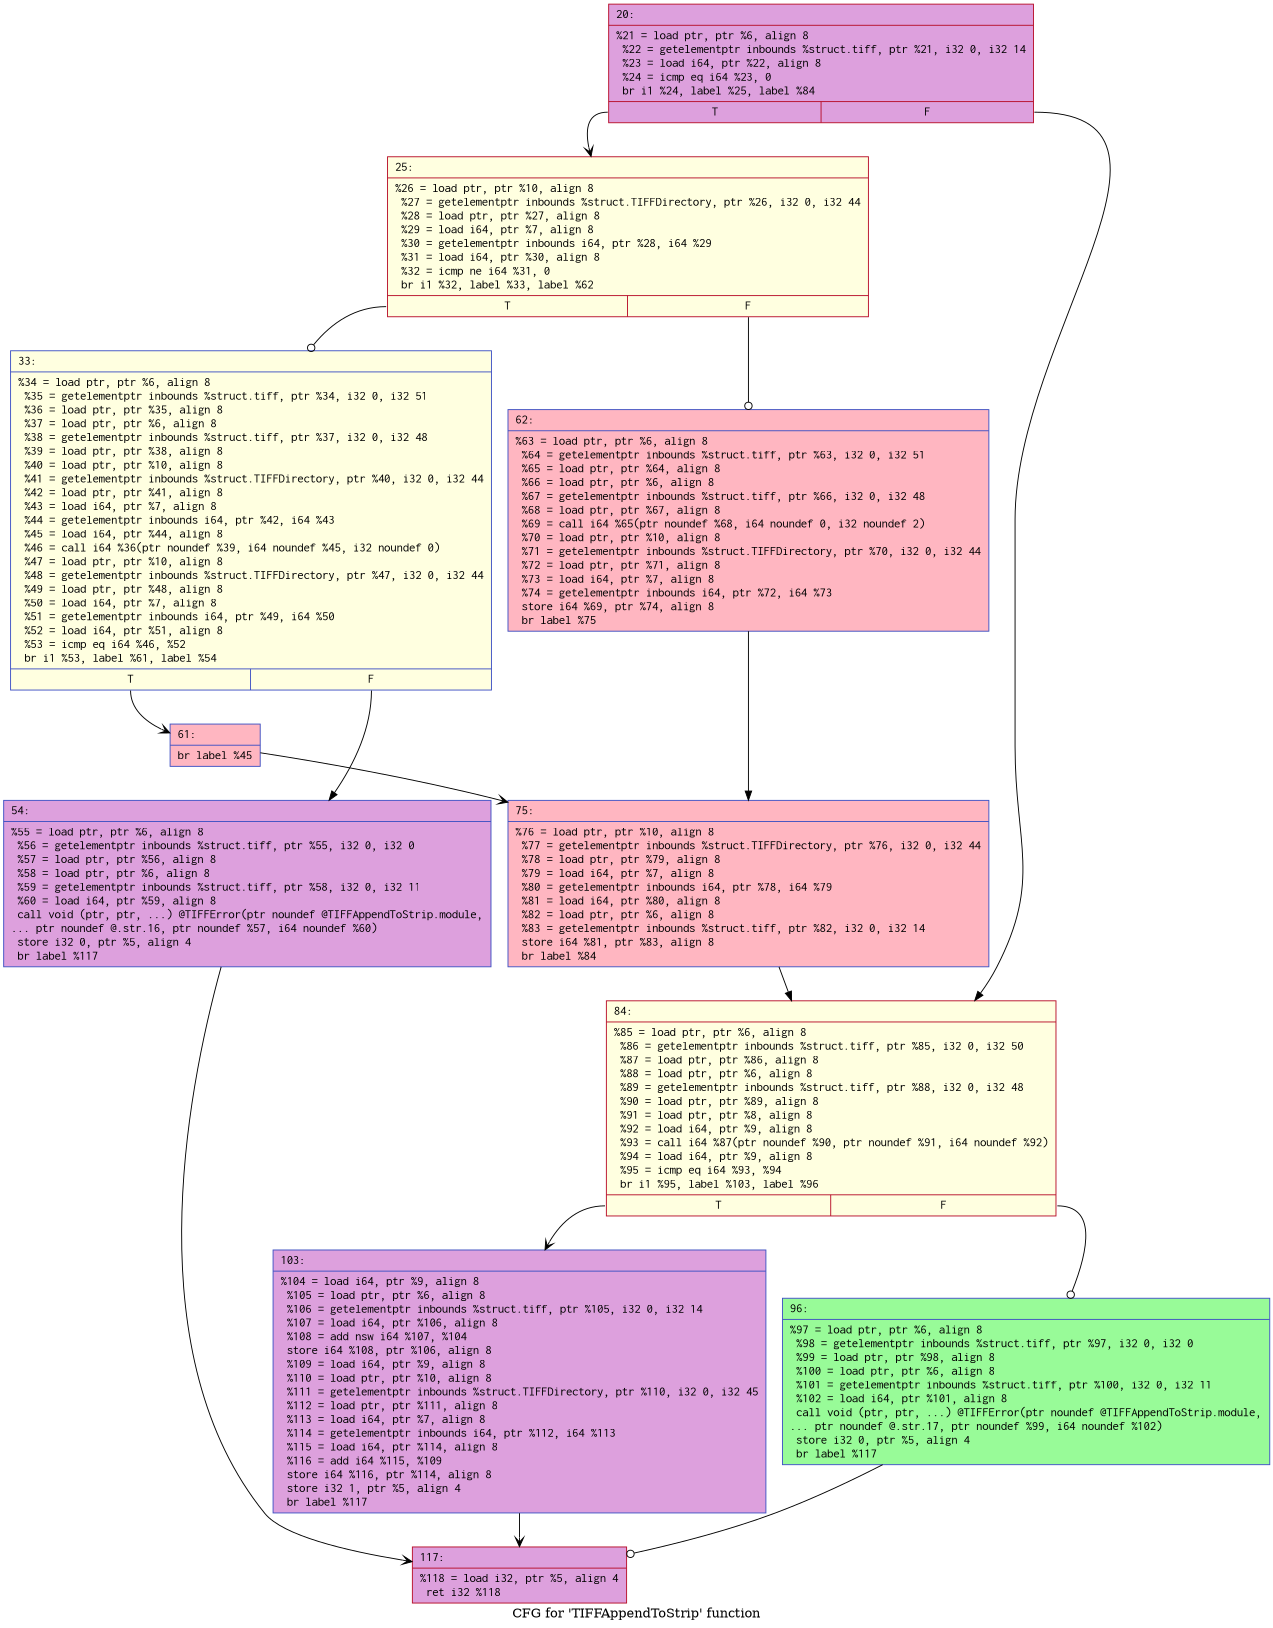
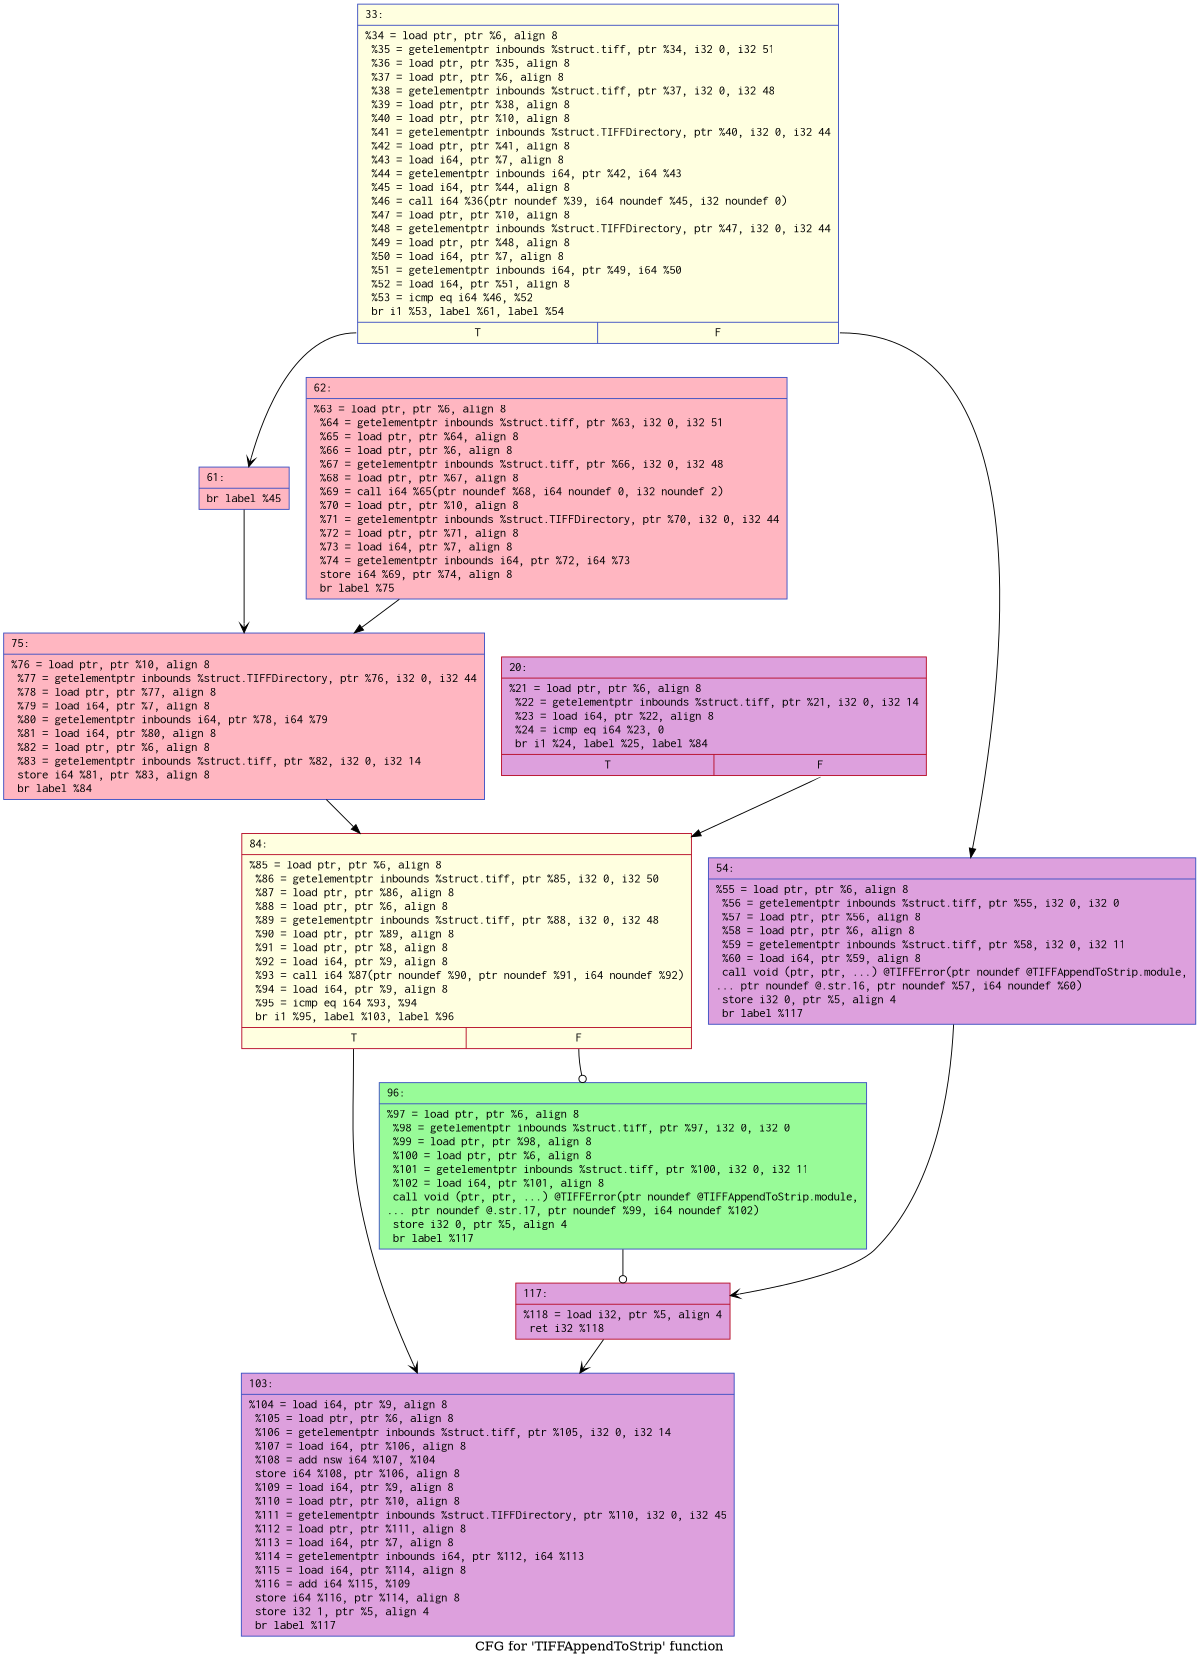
node "25:": removed
node "75:": text "%78 = load ptr, ptr %79, align 8" -> "%78 = load ptr, ptr %77, align 8"
edge "103:" -> "117:": reversed
